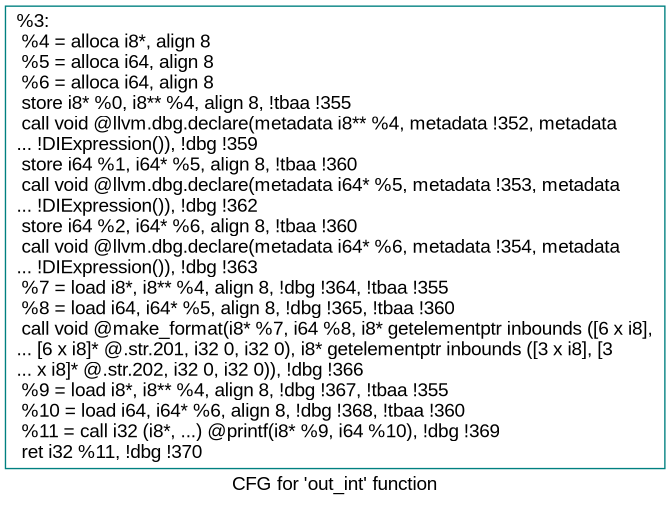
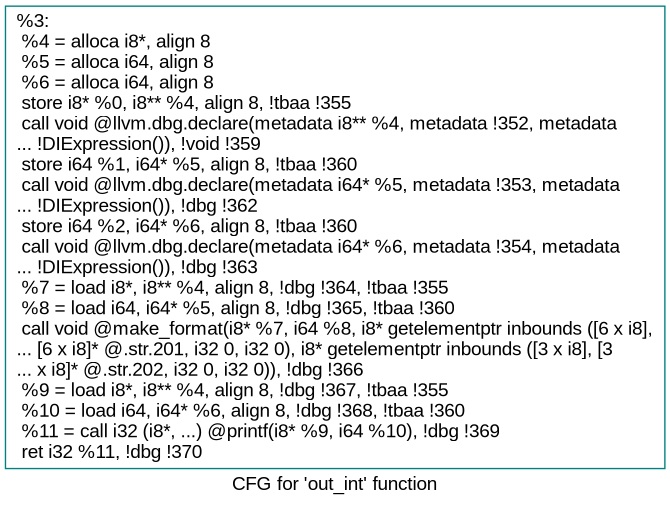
node "%3:": text "... !DIExpression()), !dbg !359" -> "... !DIExpression()), !void !359"
